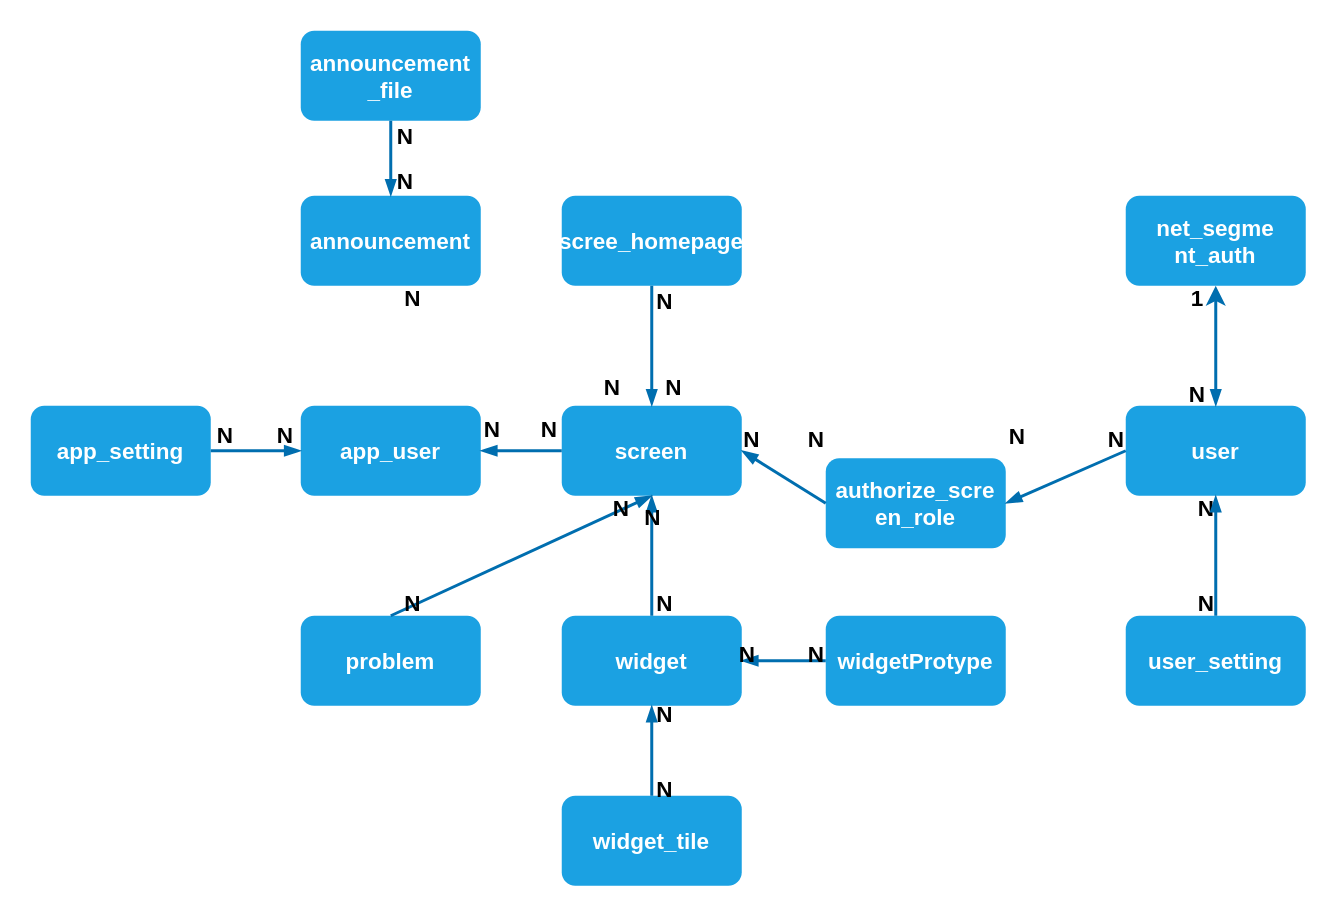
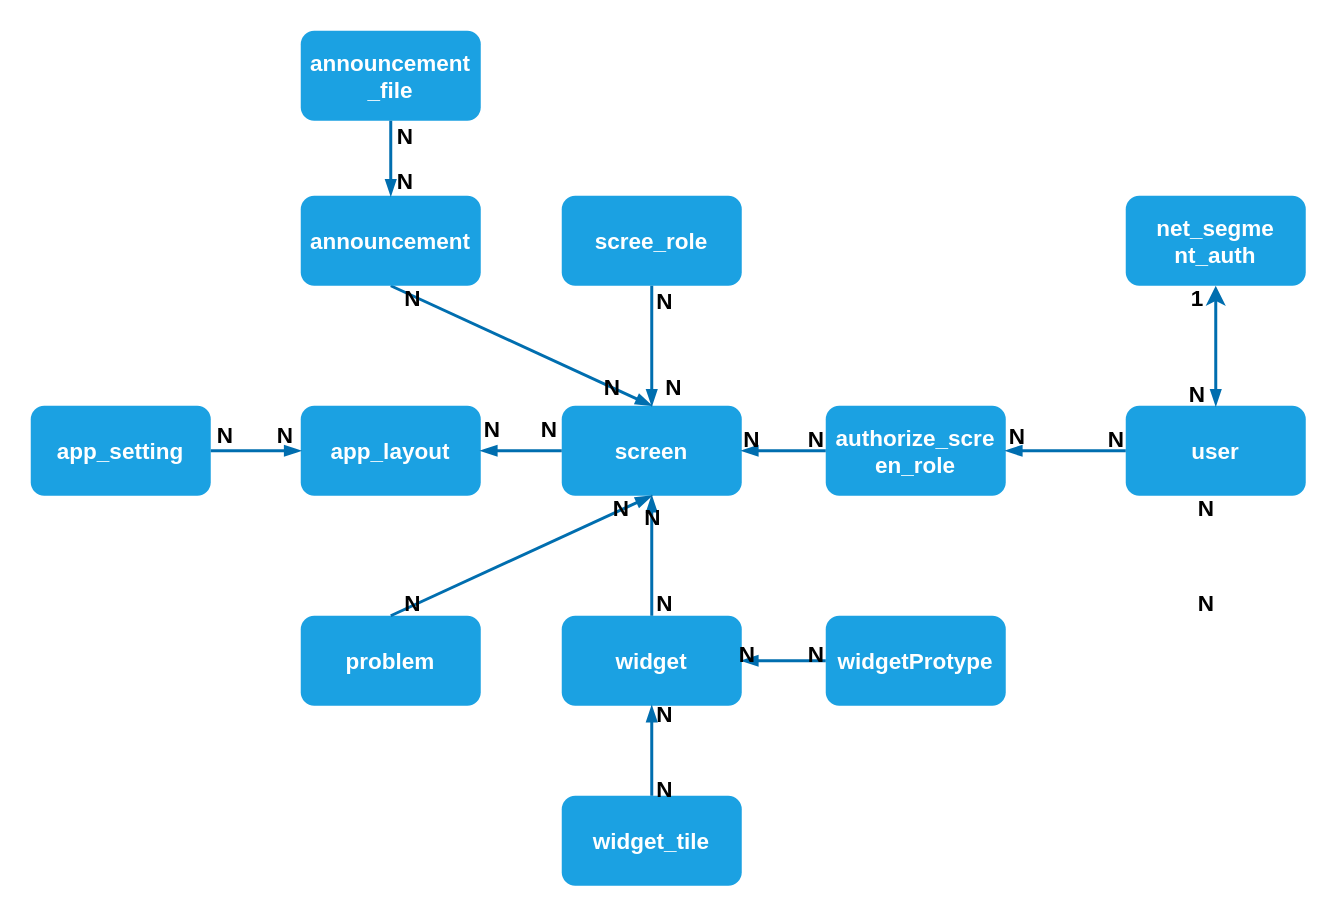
node "scree_homepage": label "scree_homepage" -> "scree_role"
edge "announcement" -> "screen": added
node "app_user": label "app_user" -> "app_layout"
node "authorize_scre en_role": moved (916, 503) -> (916, 451)
edge "user_setting" -> "user": removed
node "user_setting": removed
